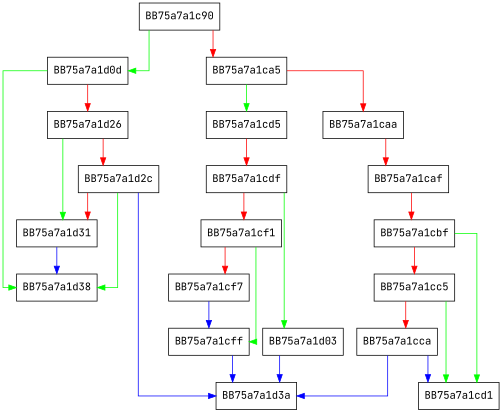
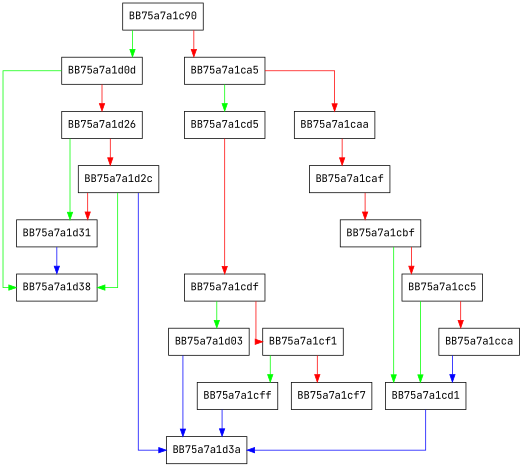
edge "BB75a7a1cf7" -> "BB75a7a1cff": removed
edge "BB75a7a1cca" -> "BB75a7a1d3a": now "BB75a7a1cd1" -> "BB75a7a1d3a"
